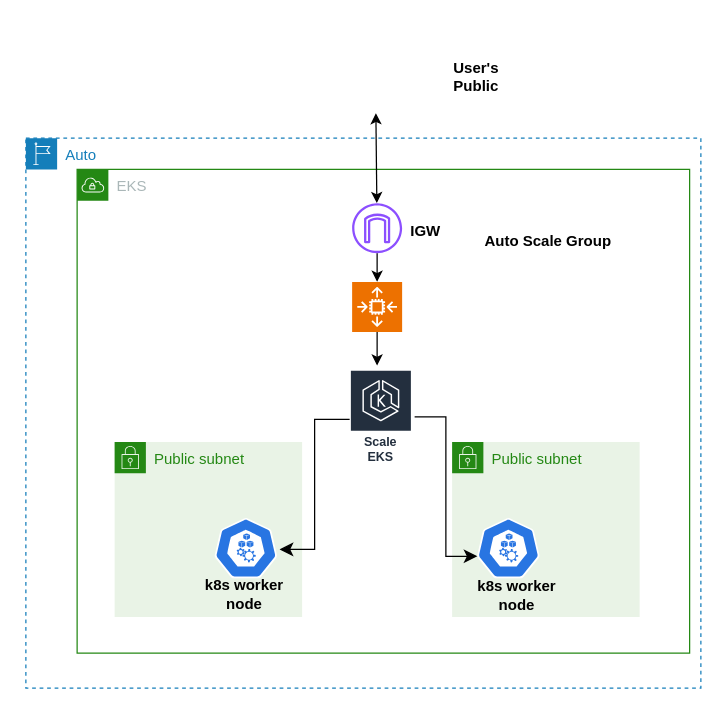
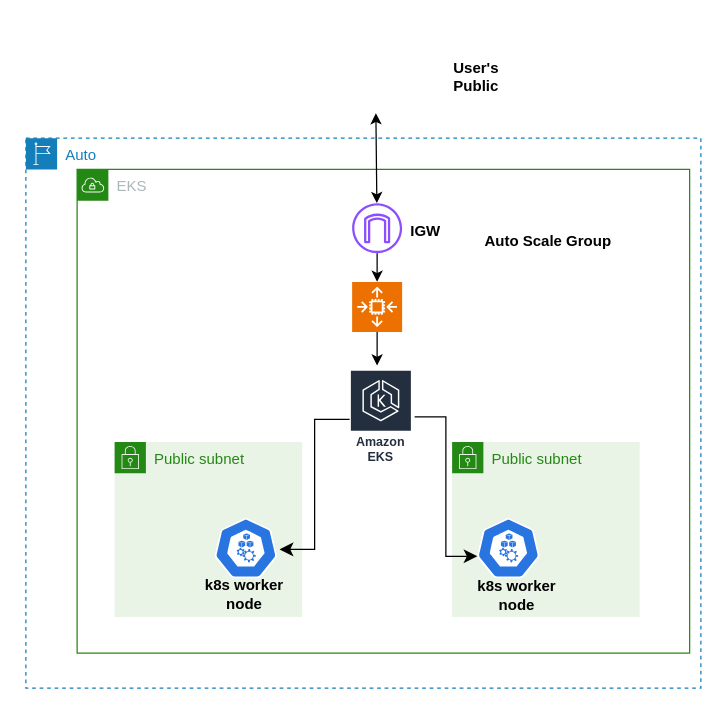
node "Scale EKS": label "Scale EKS" -> "Amazon EKS"
